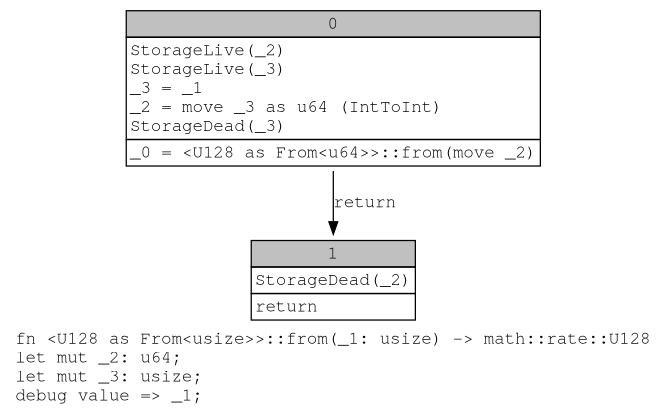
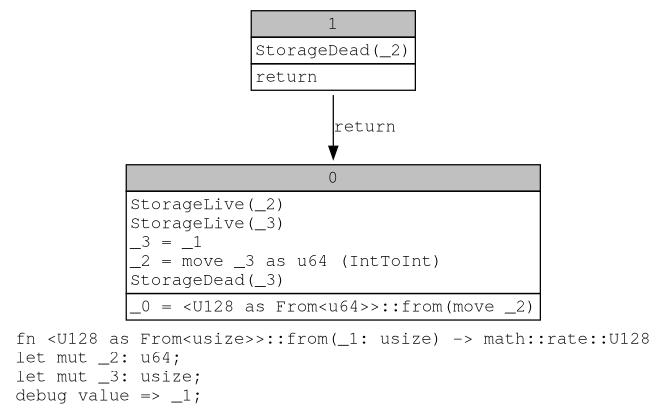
edge "0" -> "1": reversed
